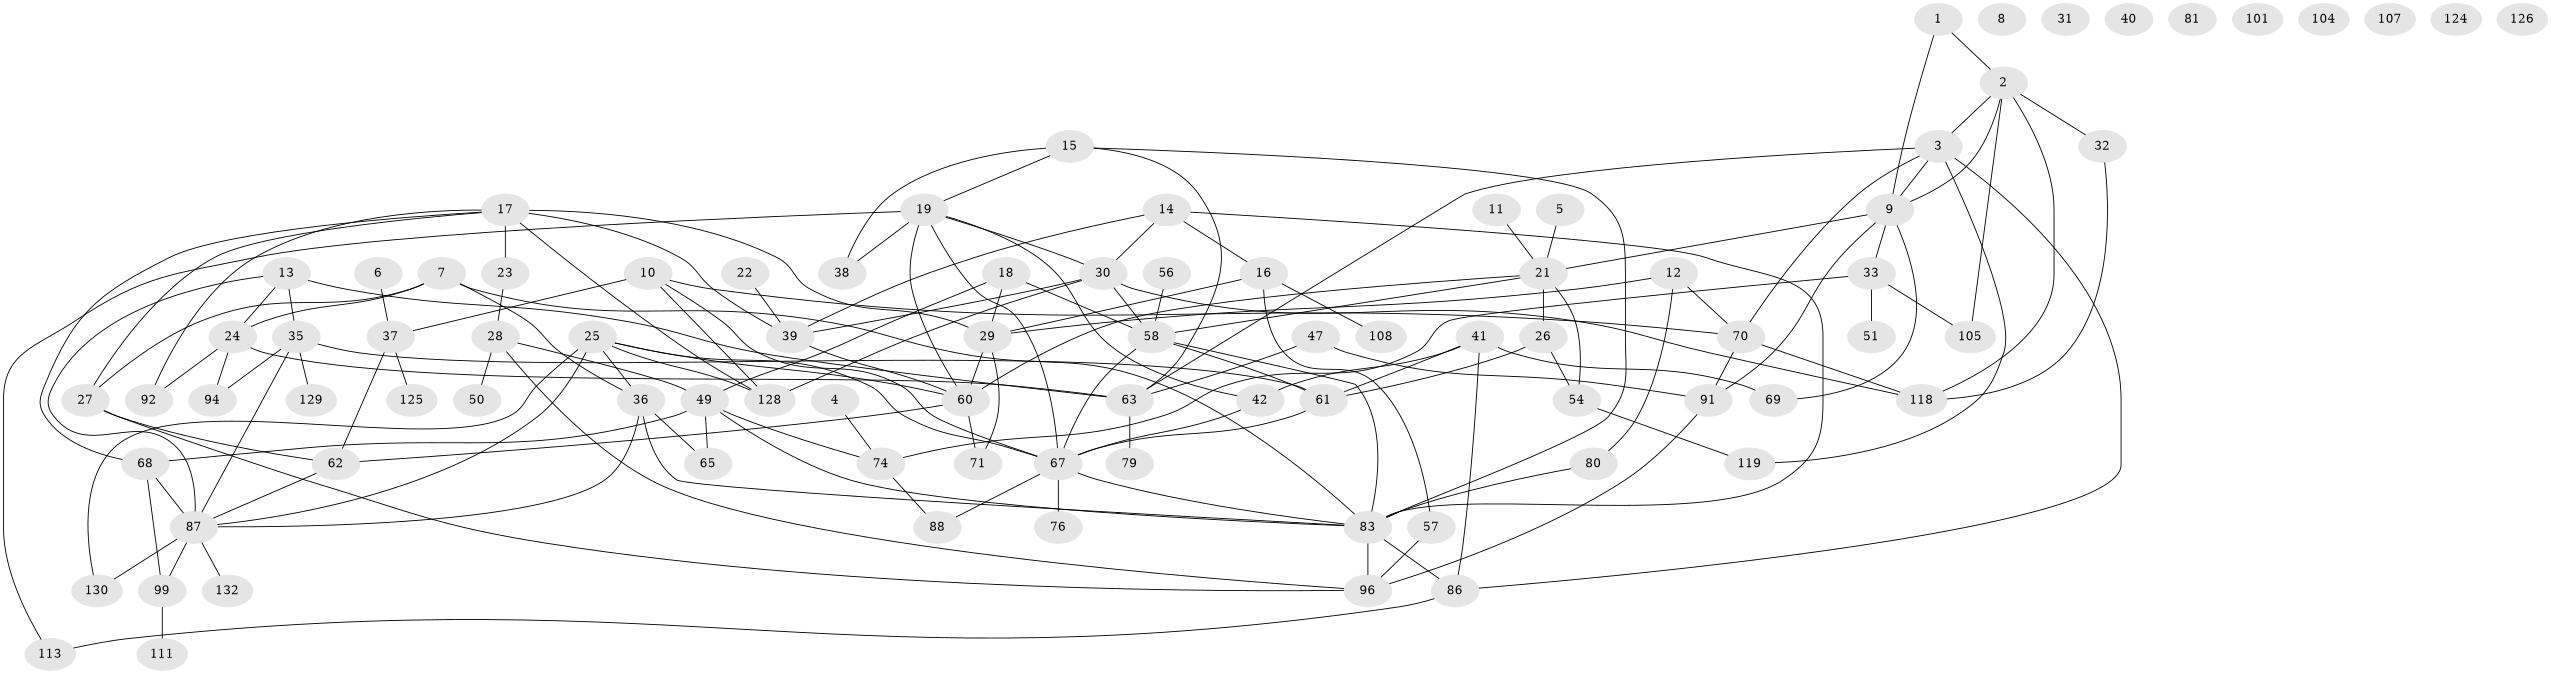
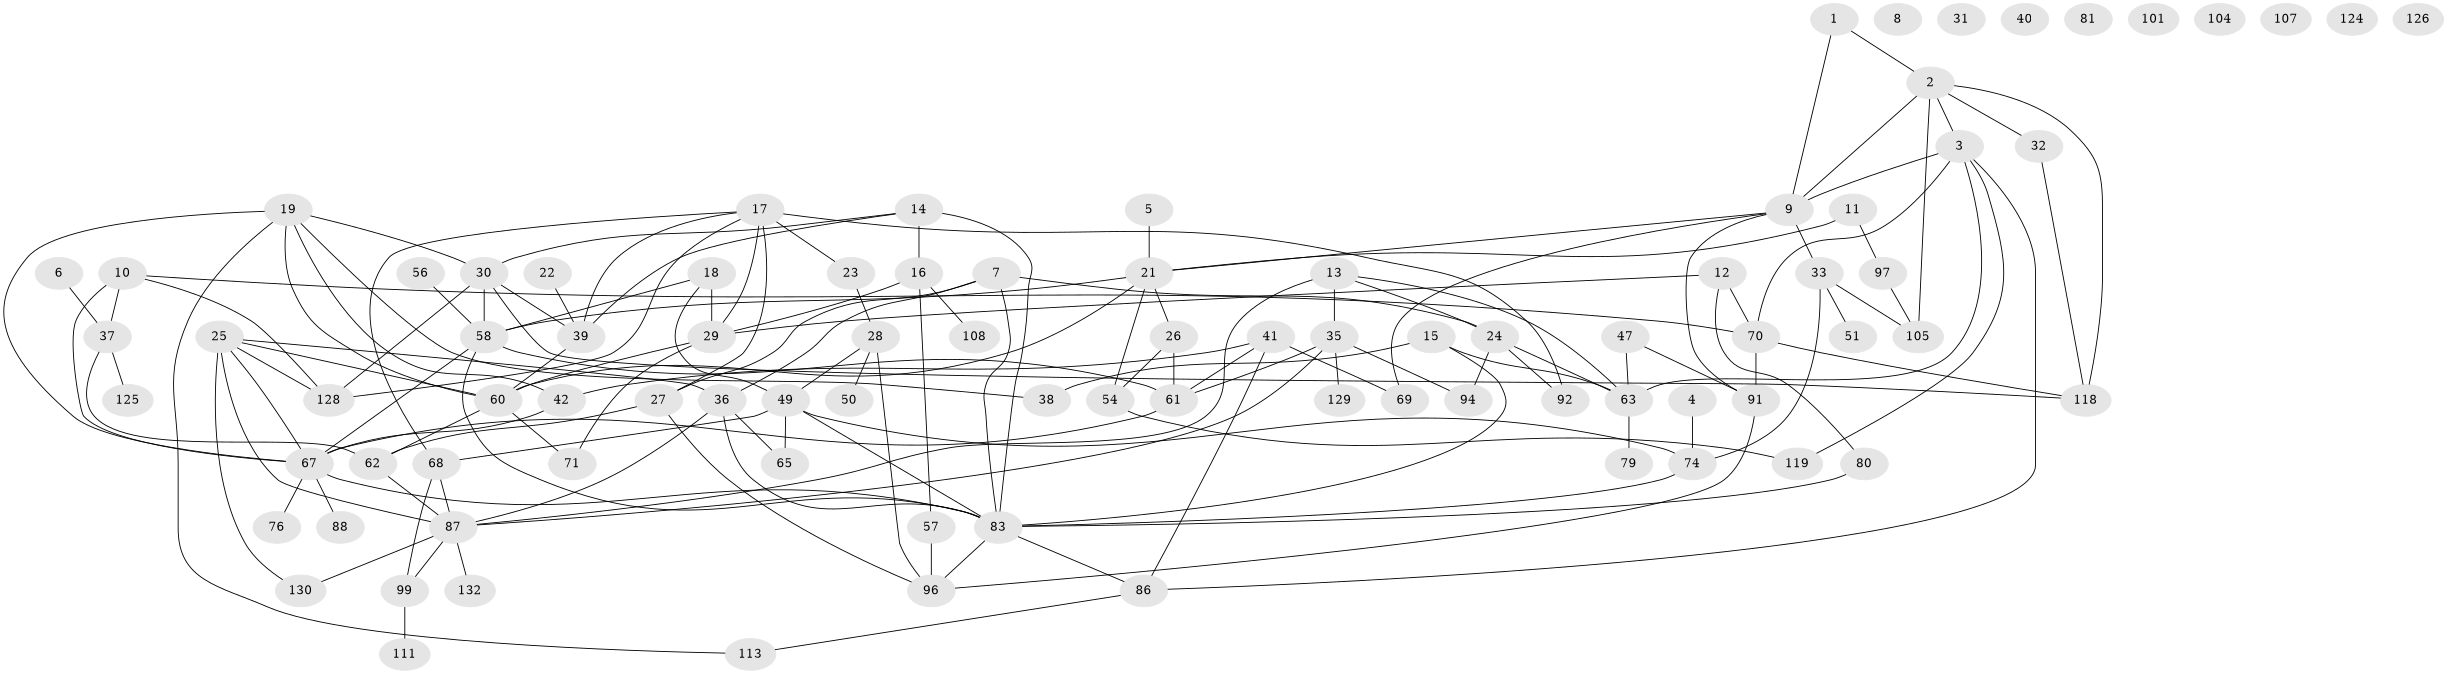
edge "15" -- "19": removed
node "97": added
edge "74" -- "88": now "74" -- "83"
